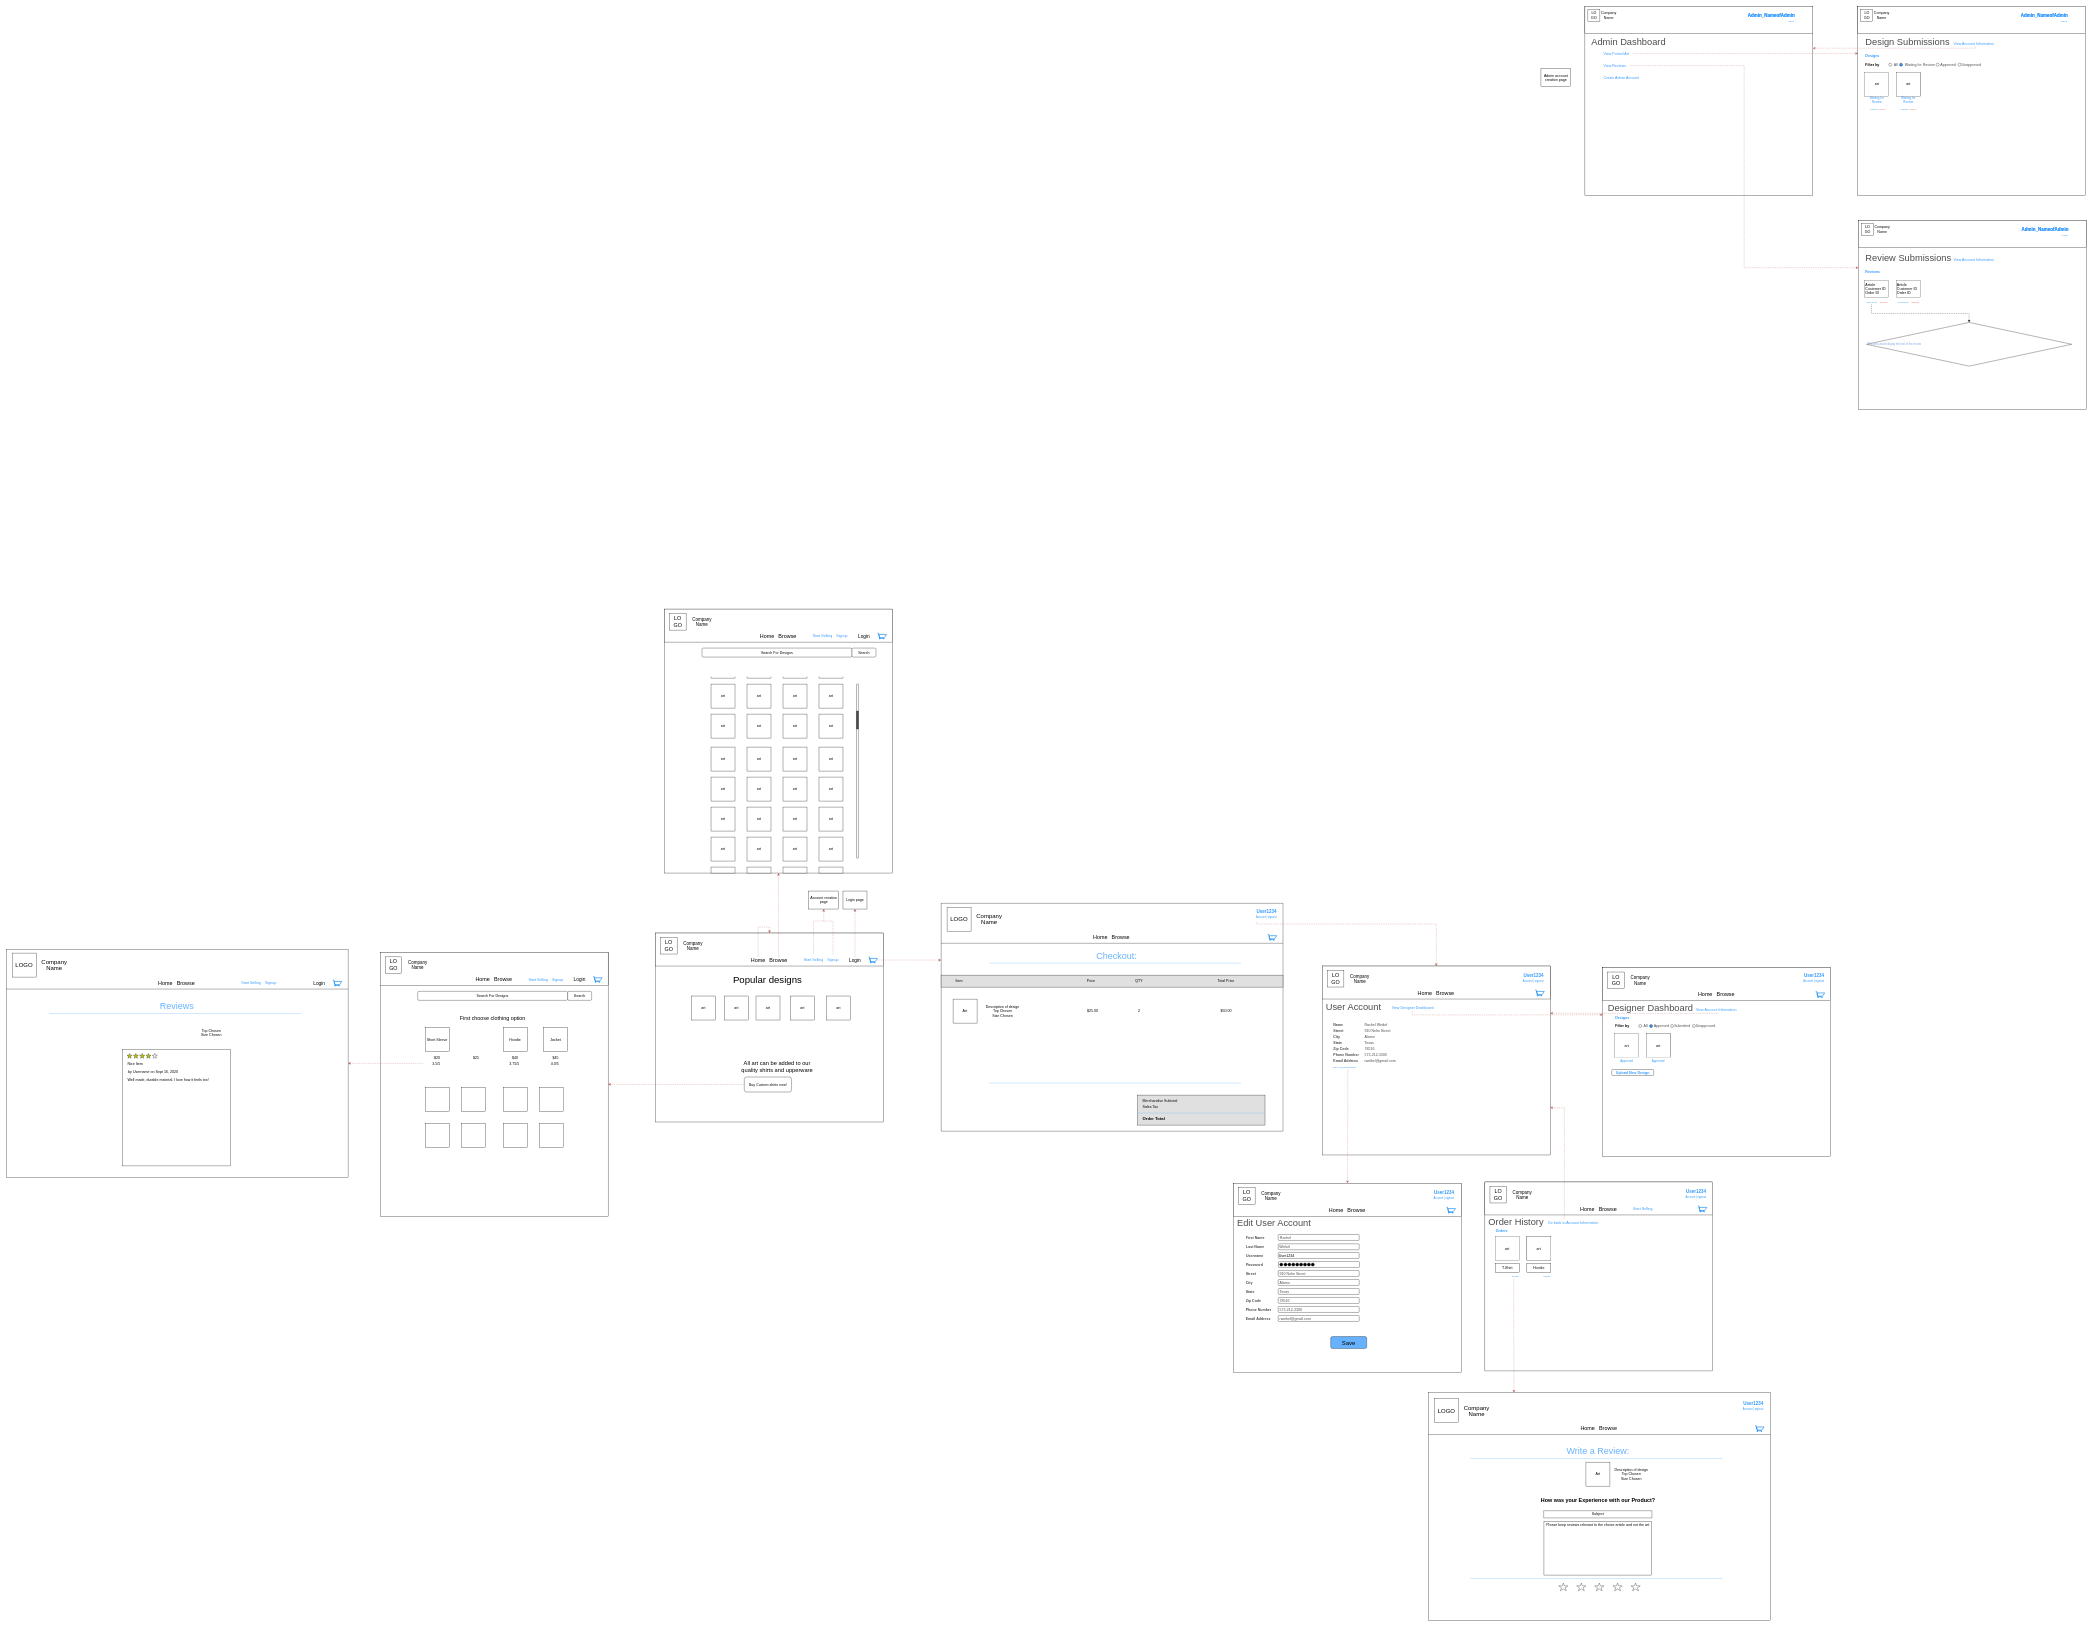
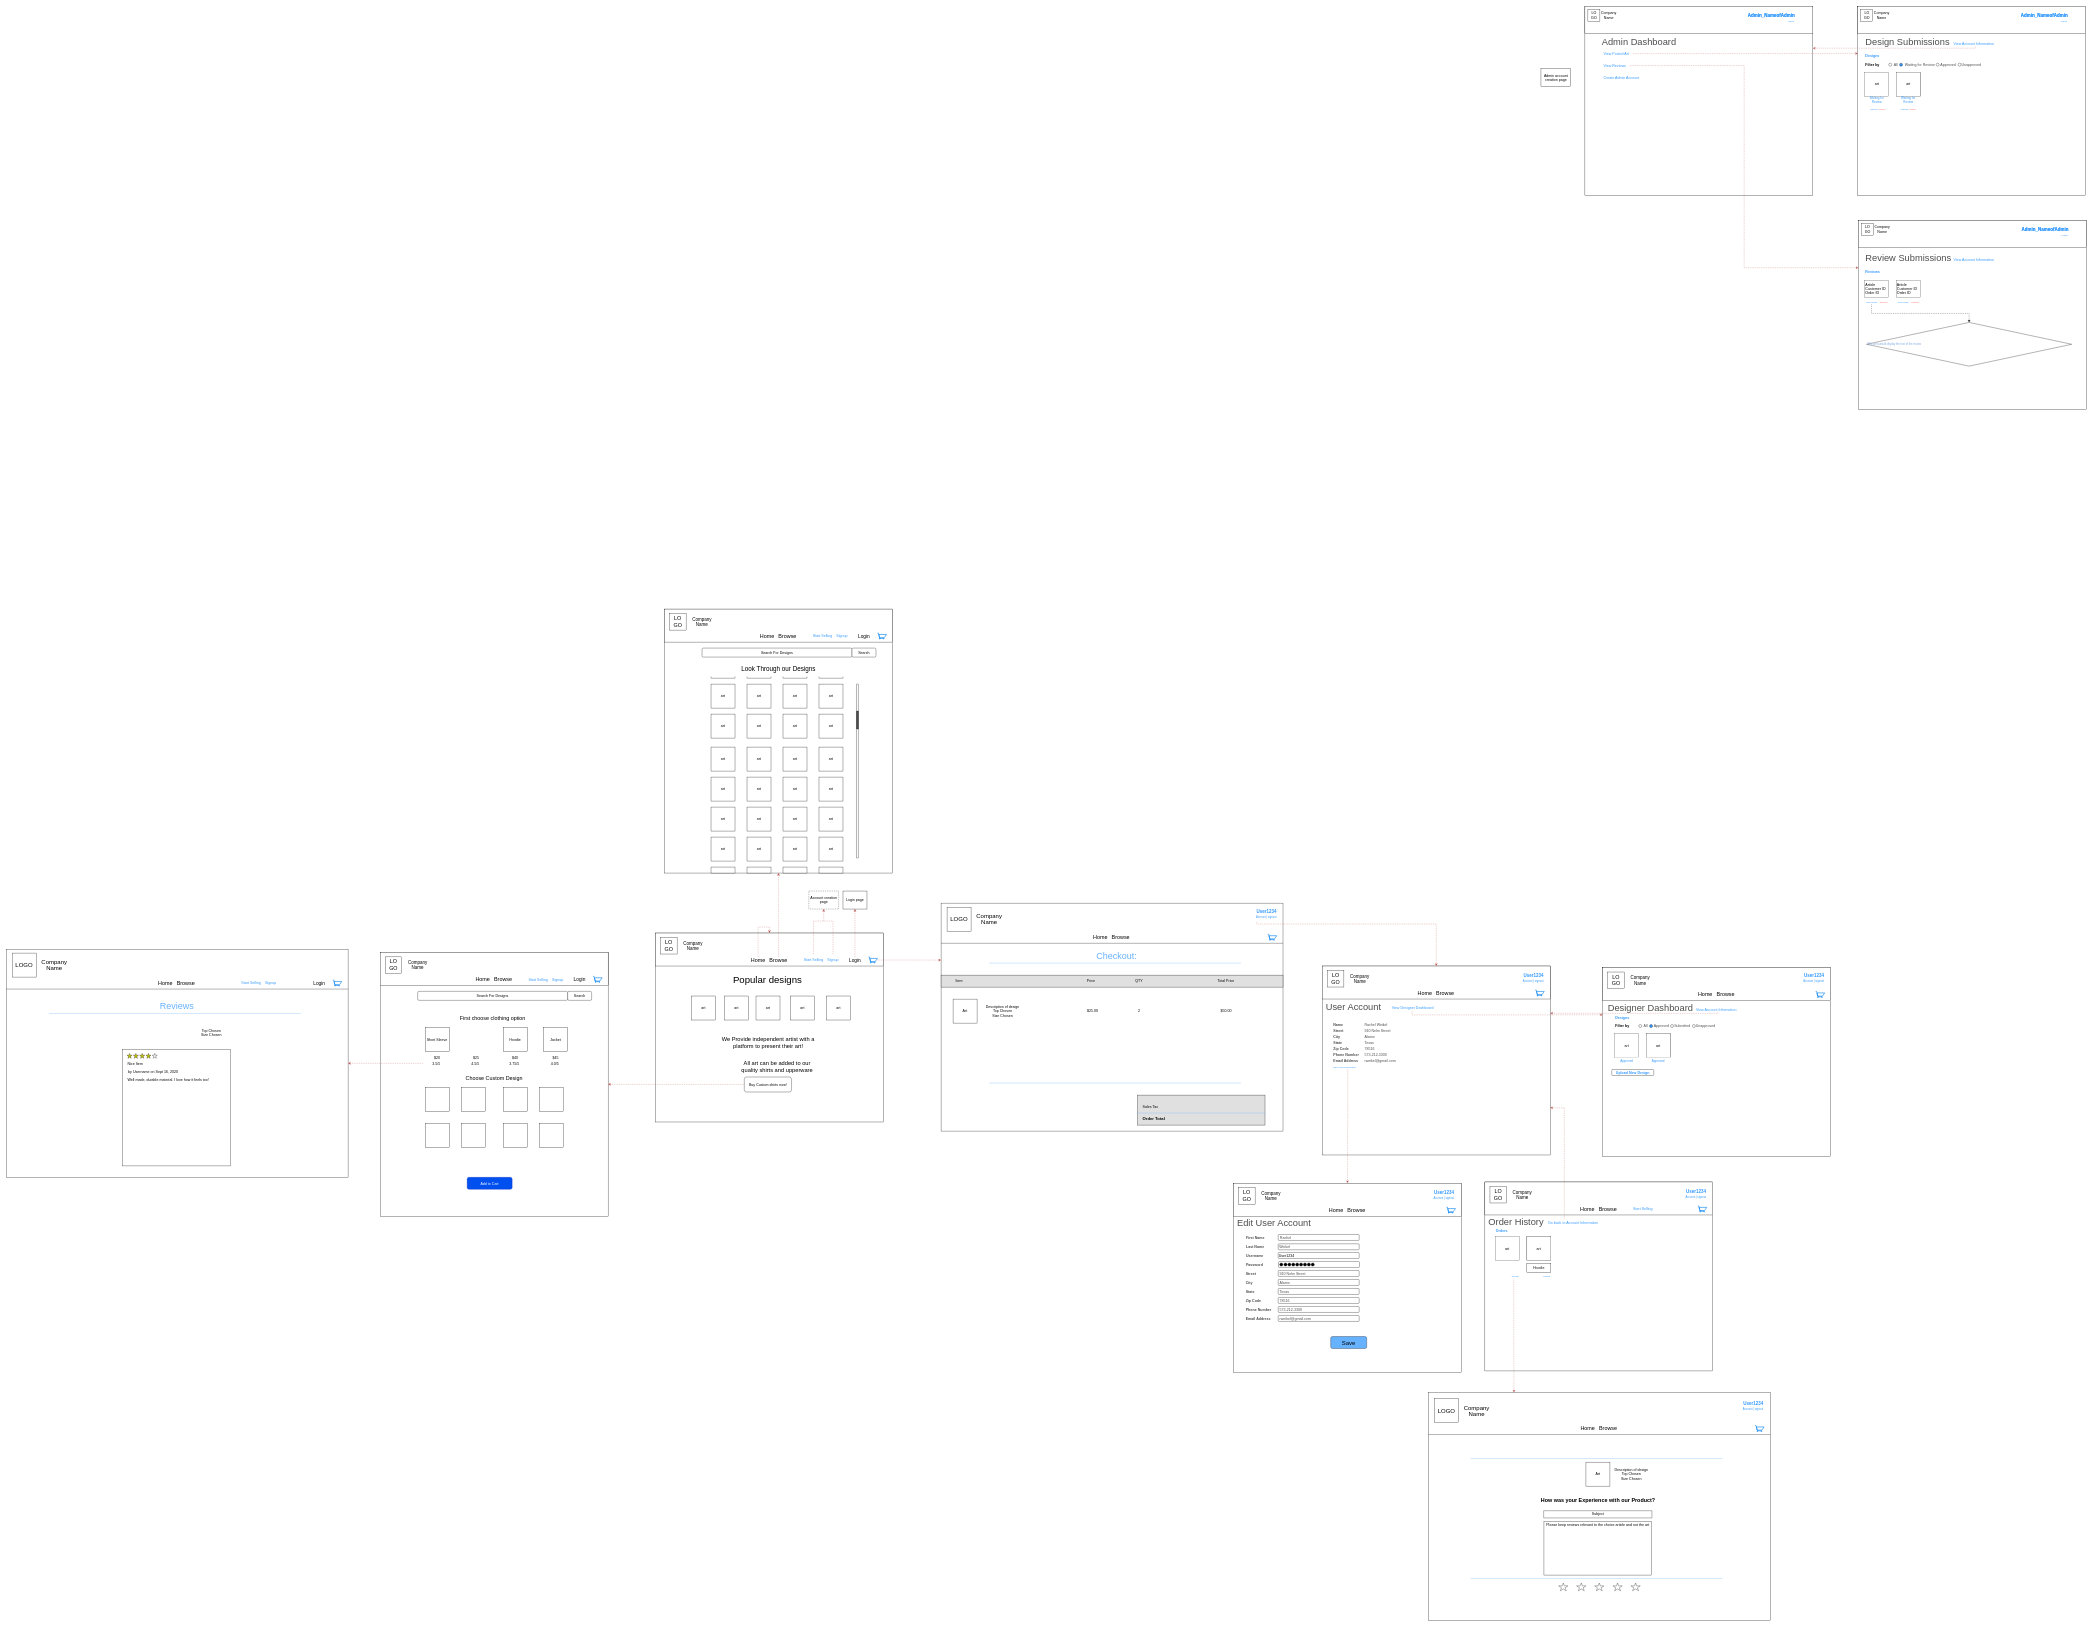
node "Admin Dashboard": moved (1642, 42) -> (1652, 42)
node "Look Through our Designs": added
node "Account creation page": style solid -> dashed
node "We Provide independent artist with a platform to present their art!": added
node "4.5/5": added
node "Choose Custom Design": added
node "Merchandise Subtotal": removed
node "Add to Cart": added
node "T-Shirt": removed
node "Write a Review:": removed
